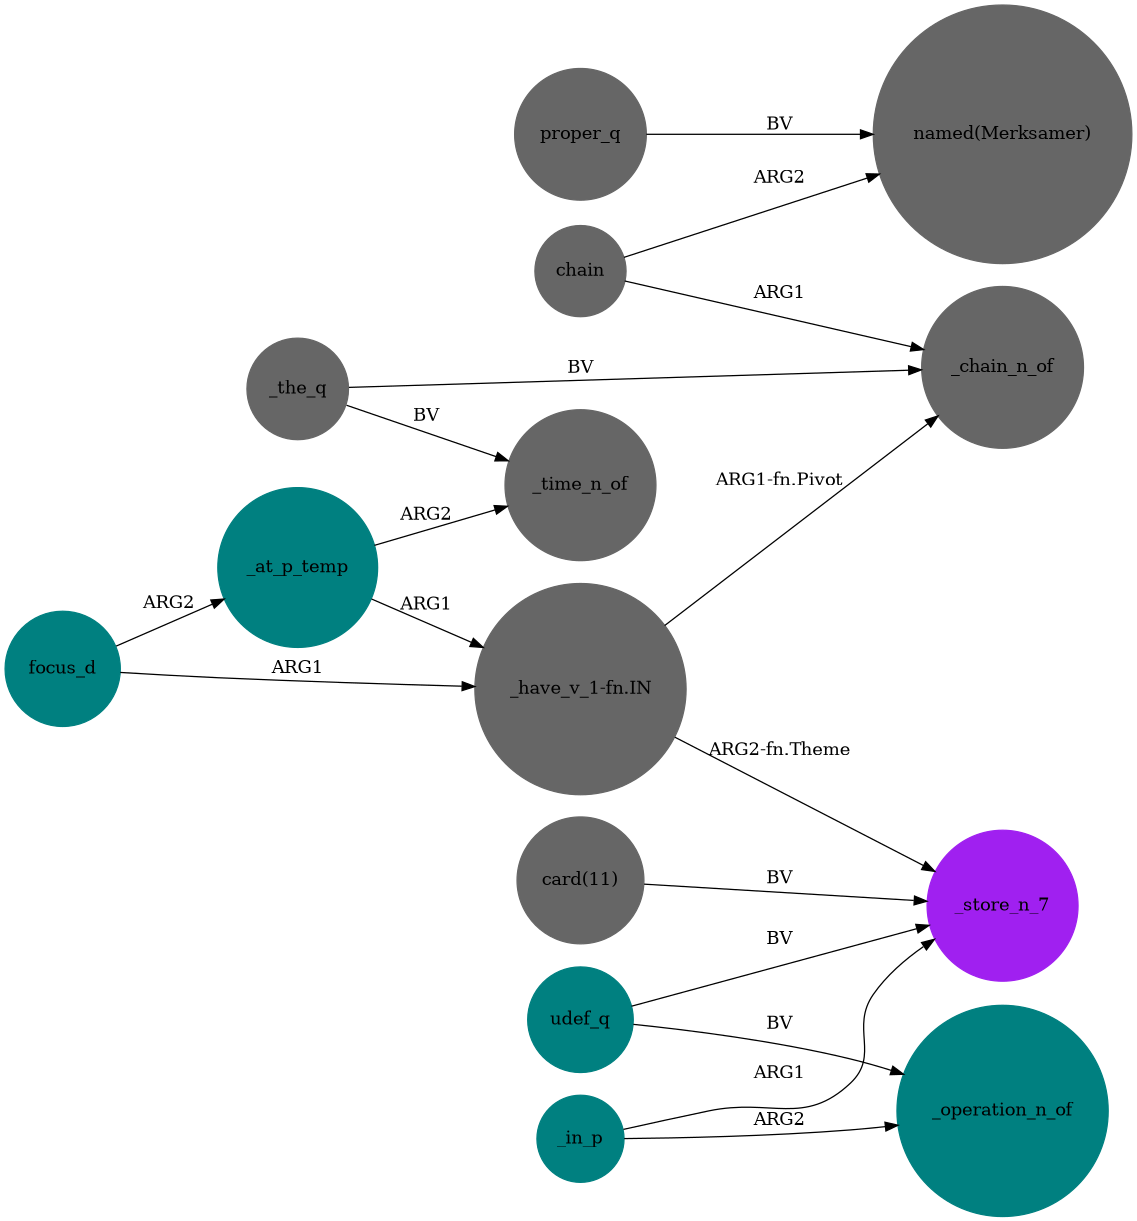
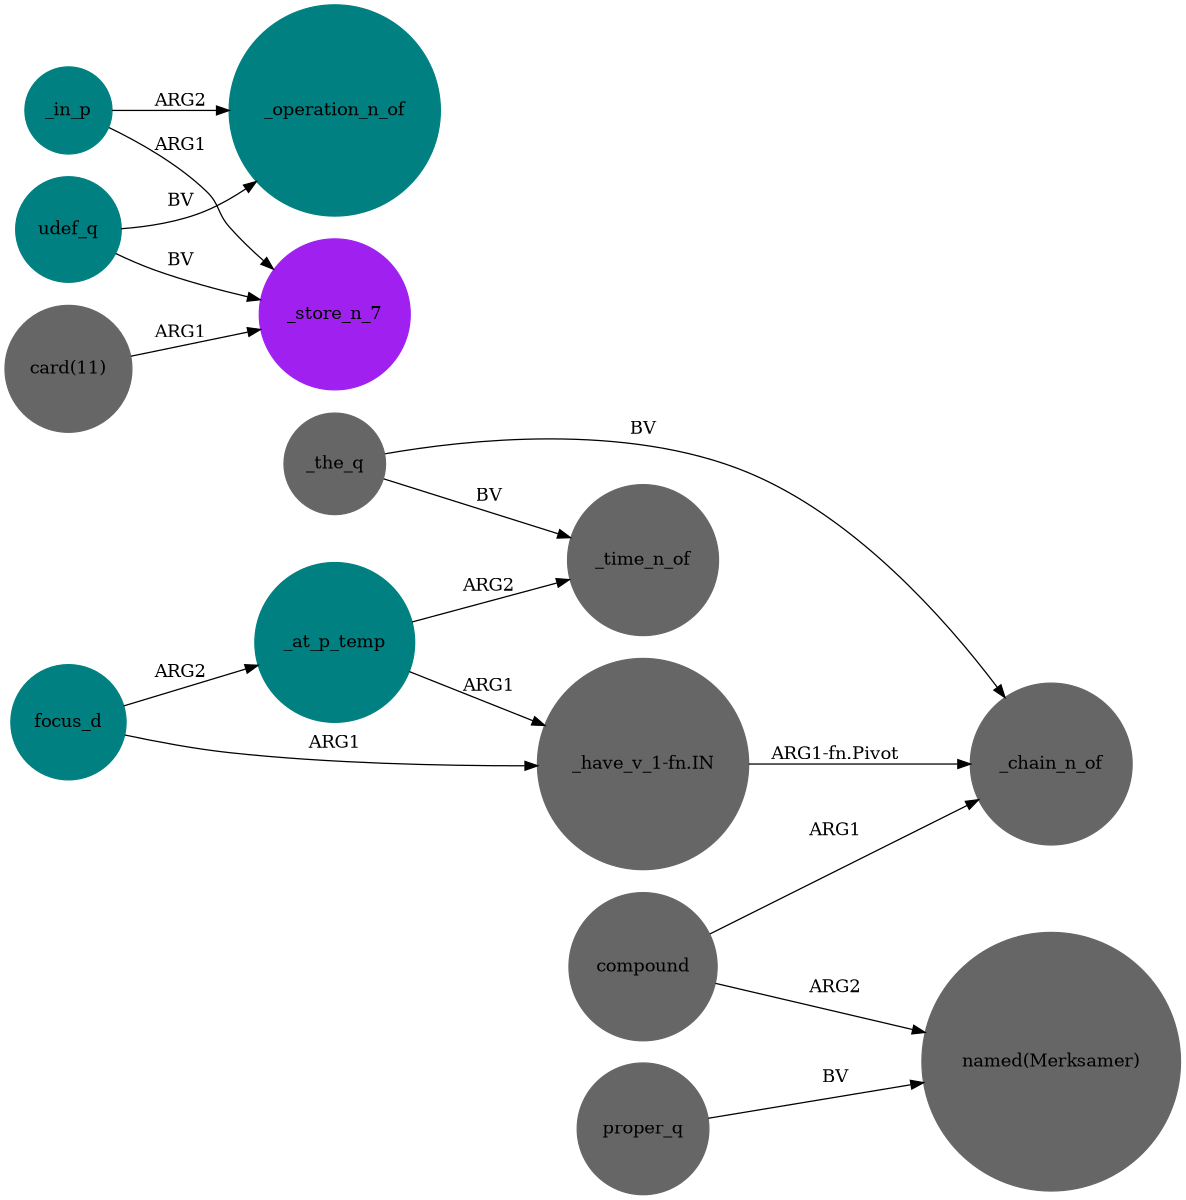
node "chain": label "chain" -> "compound"
edge "_have_v_1-fn.IN" -> "_store_n_7": removed, label "ARG2-fn.Theme"
edge "card(11)" -> "_store_n_7": label "BV" -> "ARG1"
